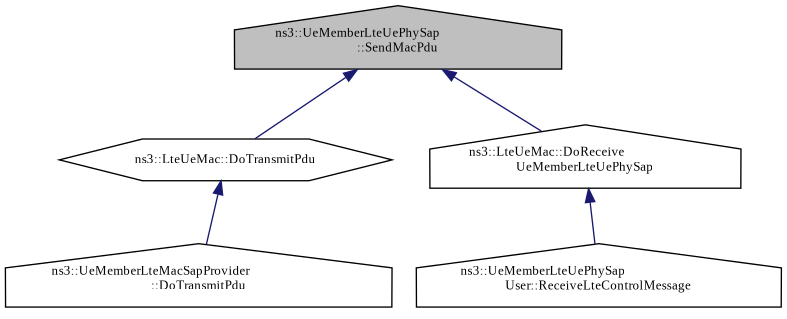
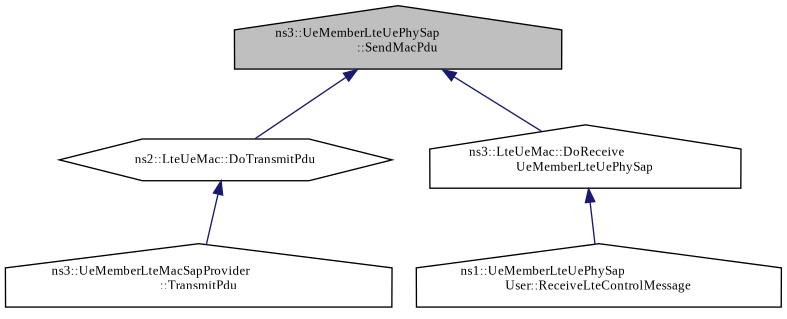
node "ns3::LteUeMac::DoTransmitPdu": label "ns3::LteUeMac::DoTransmitPdu" -> "ns2::LteUeMac::DoTransmitPdu"
node "ns3::UeMemberLteMacSapProvider ::DoTransmitPdu": label "ns3::UeMemberLteMacSapProvider ::DoTransmitPdu" -> "ns3::UeMemberLteMacSapProvider ::TransmitPdu"
node "ns3::UeMemberLteUePhySap User::ReceiveLteControlMessage": label "ns3::UeMemberLteUePhySap User::ReceiveLteControlMessage" -> "ns1::UeMemberLteUePhySap User::ReceiveLteControlMessage"
